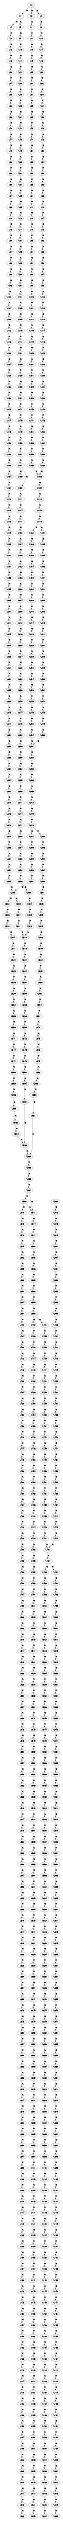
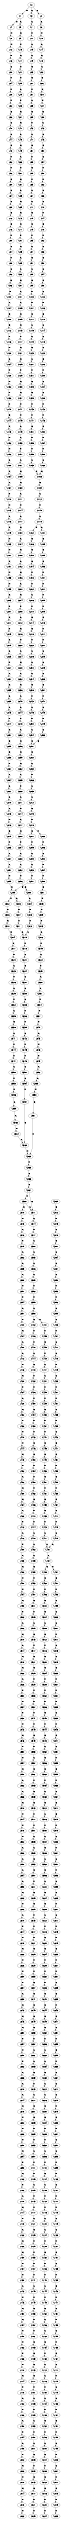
edge "S161" -> "S168": now "S165" -> "S168"
